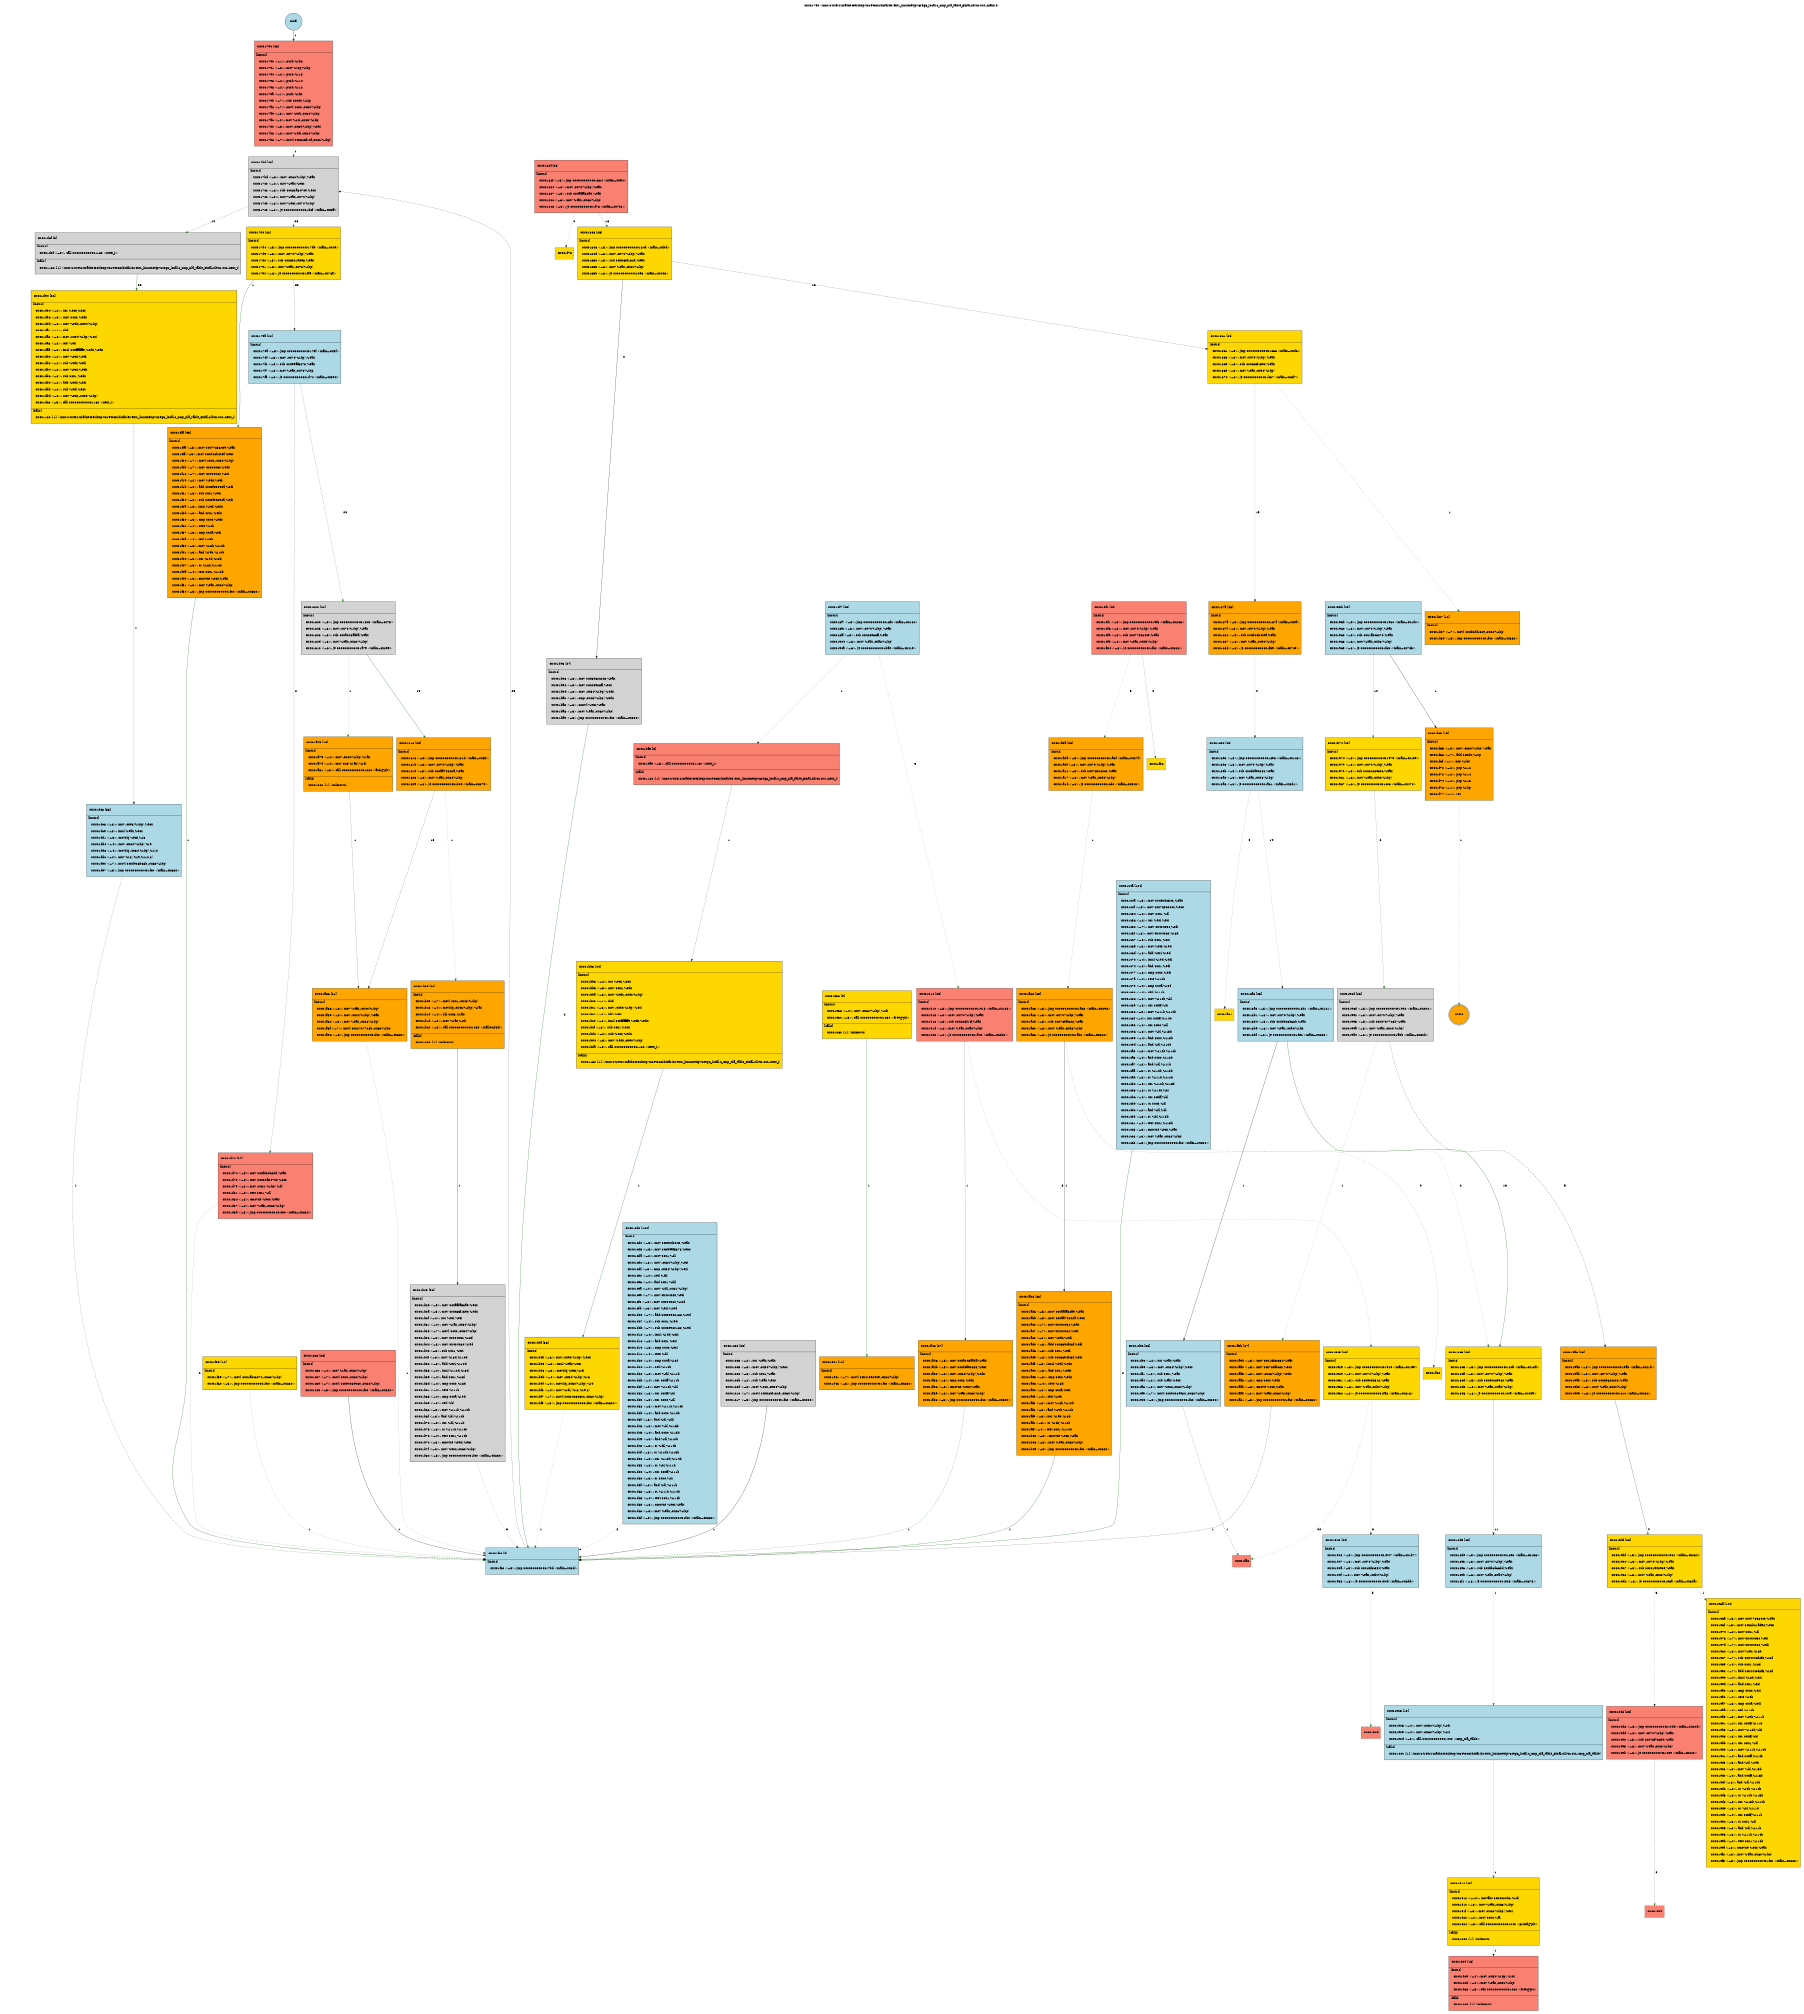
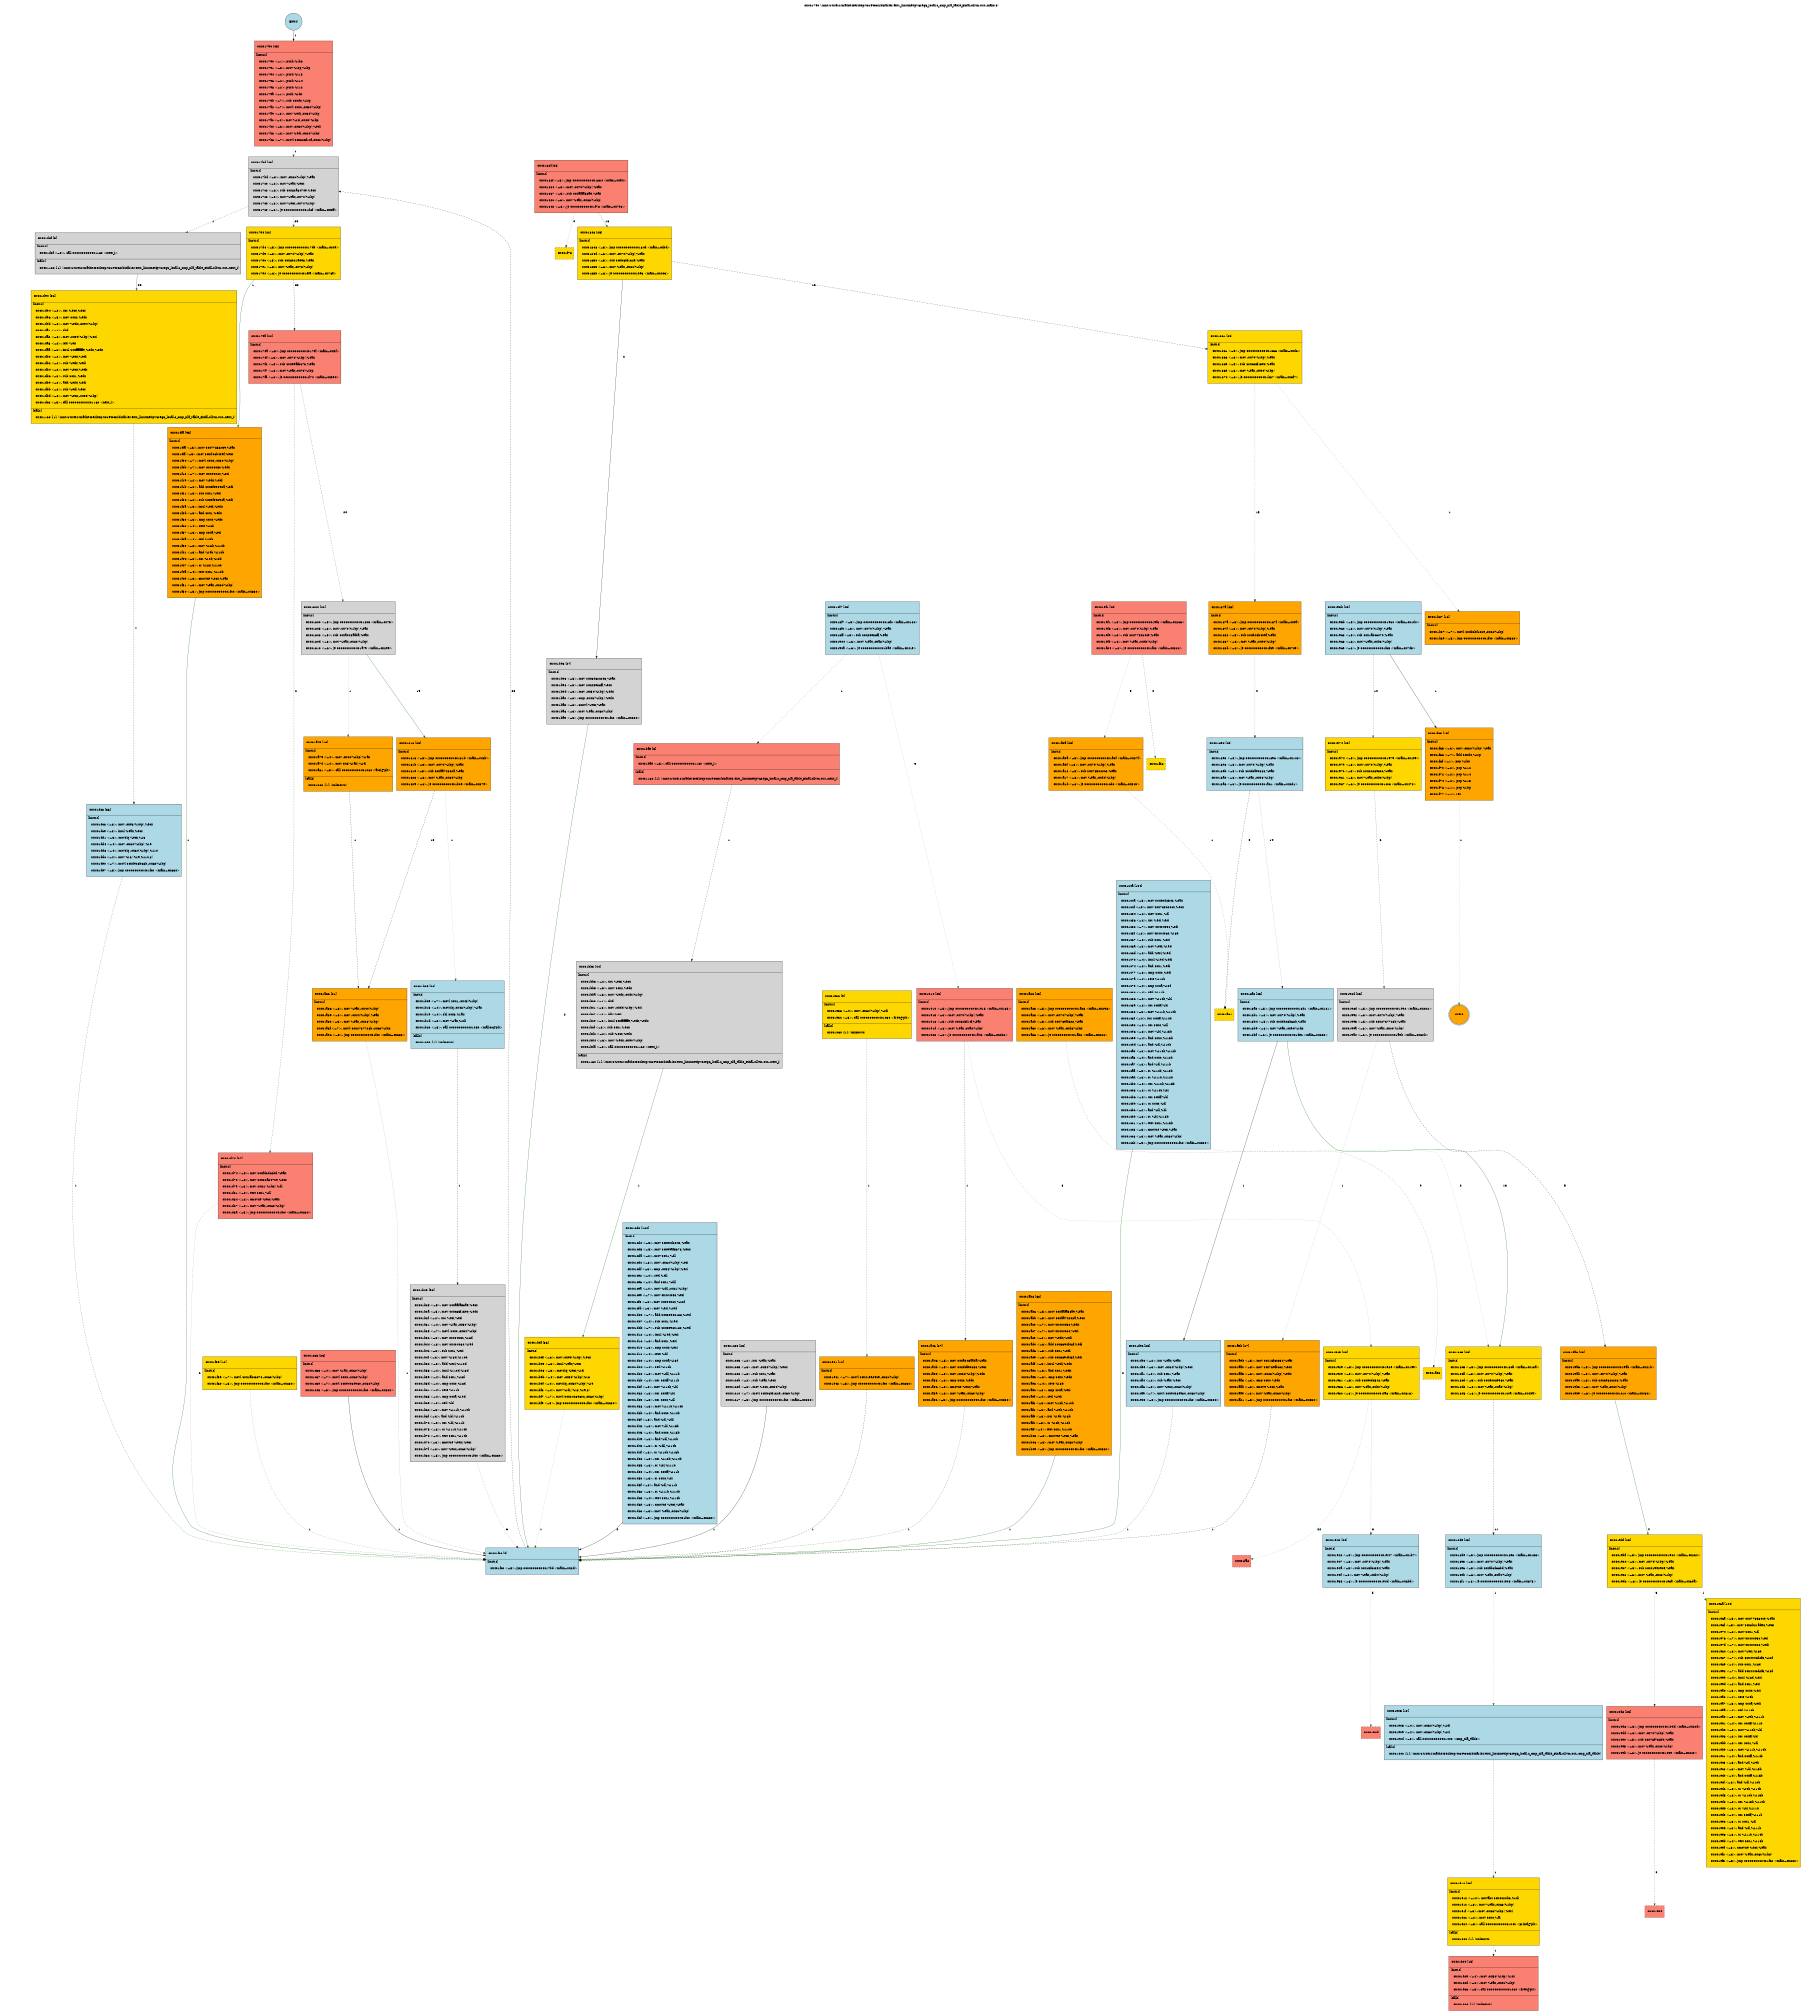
node "Final": label "Final" -> "Entry"
edge "0x4017bd [23]" -> "0x401d8f [5]": label " 14" -> " 1"
node "0x4017ea [22]": fillcolor lightblue -> salmon
edge "0x401a0a [25]" -> "0x401a23 [25]": now "0x401a0a [25]" -> "0x401a61"
edge "0x401893 [25]" -> "0x401a61": style dotted -> dashed
node "0x401b0e [23]": fillcolor orange -> lightblue
node "0x401bb3 [44]": fillcolor gold -> lightgrey
edge "0x401a23 [25]" -> "0x401ab6 [88]": removed, label "1"
edge "0x401b0e [23]" -> "0x401b25 [98]": style solid -> dashed
edge "0x401e38 [9]" -> "0x401e41 [12]": style solid -> dashed
edge "0x401dec [25]" -> "0x401fa6": now "0x401dec [25]" -> "0x401fc0 [5]"
edge "0x401cd0 [164]" -> "0x401fc0 [5]": style dotted -> solid
edge "0x401e41 [12]" -> "0x401fc0 [5]": added, label "1"
